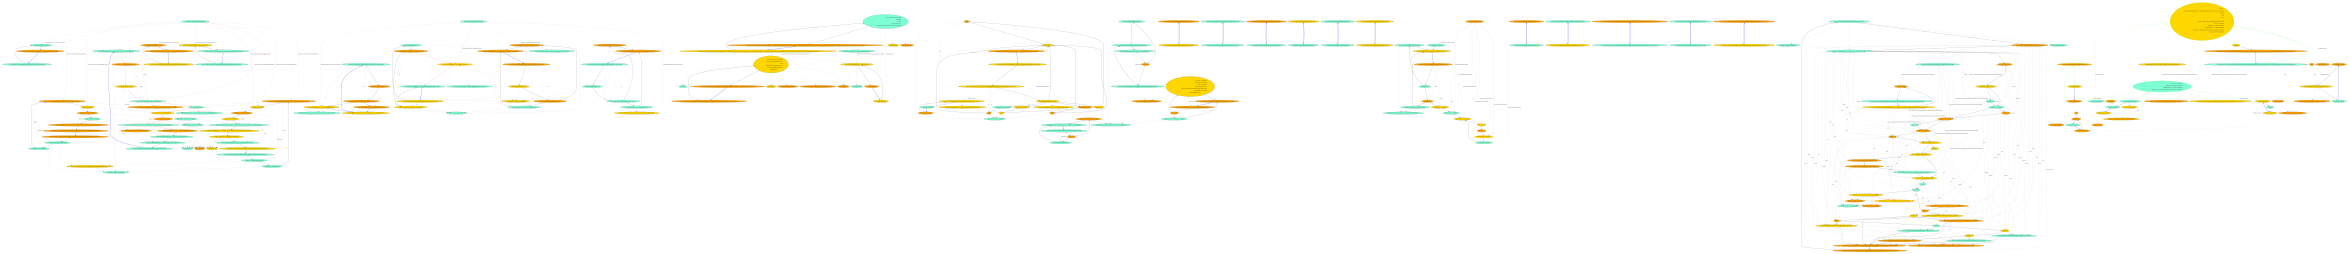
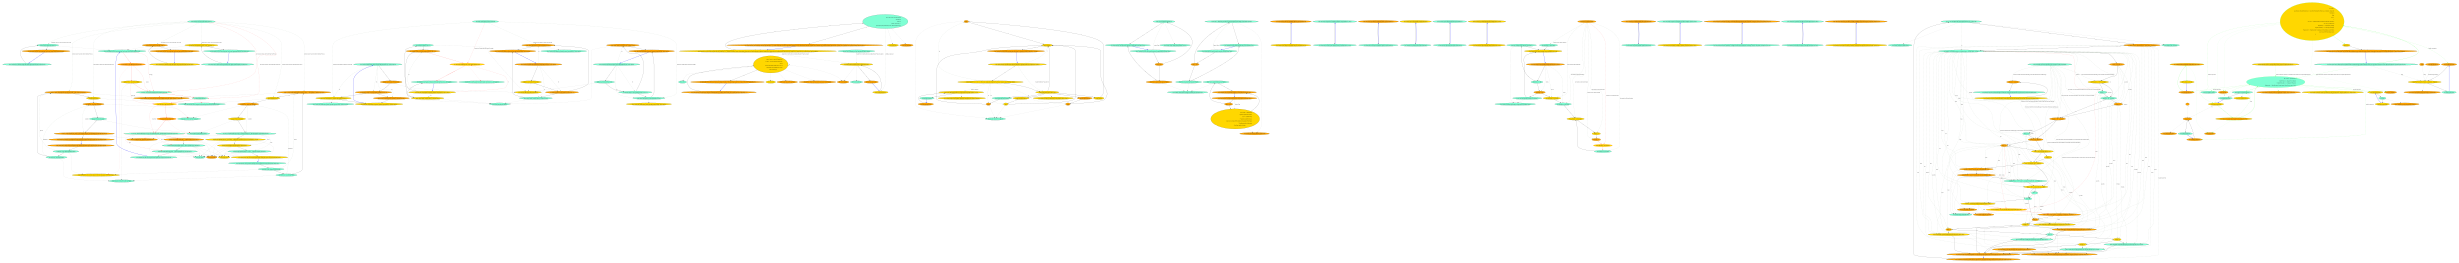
node "Entry System.Array.CreateInstance(System.Type, int)": added
